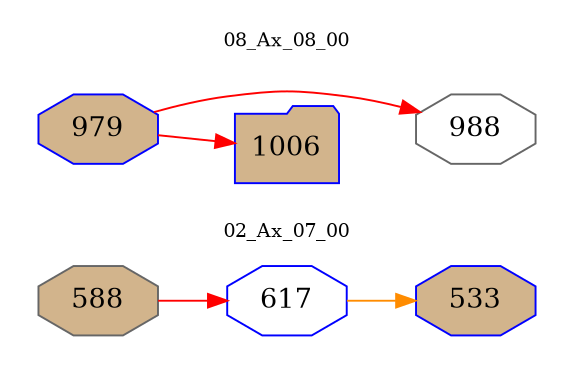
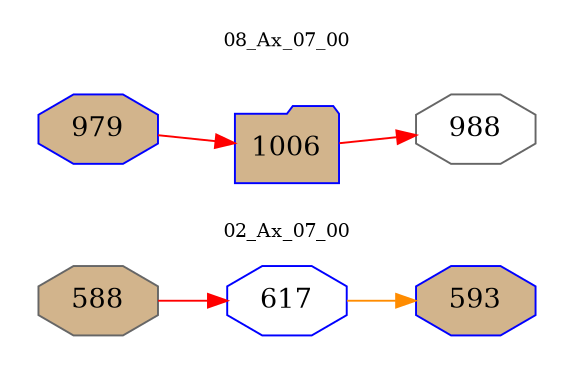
cluster "08_Ax_08_00": label "08_Ax_08_00" -> "08_Ax_07_00"
edge "979" -> "988": now "1006" -> "988"
node "533": label "533" -> "593"
